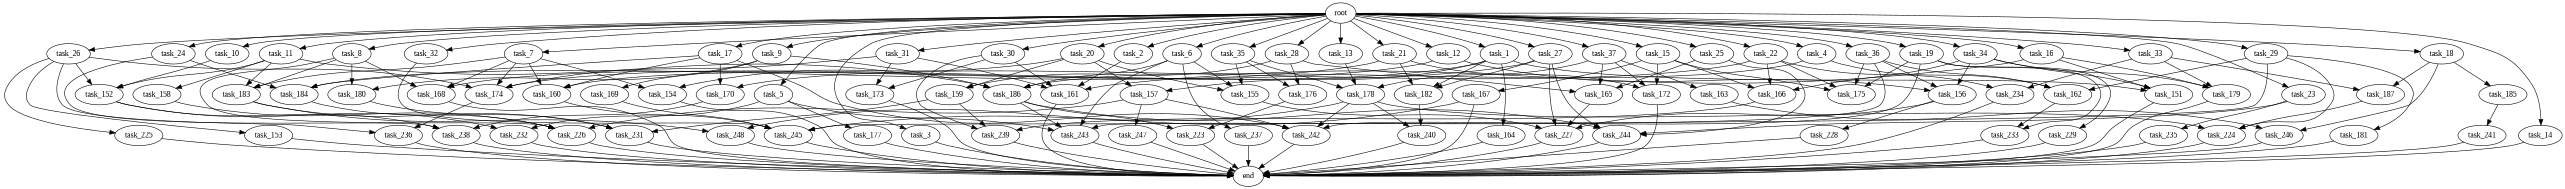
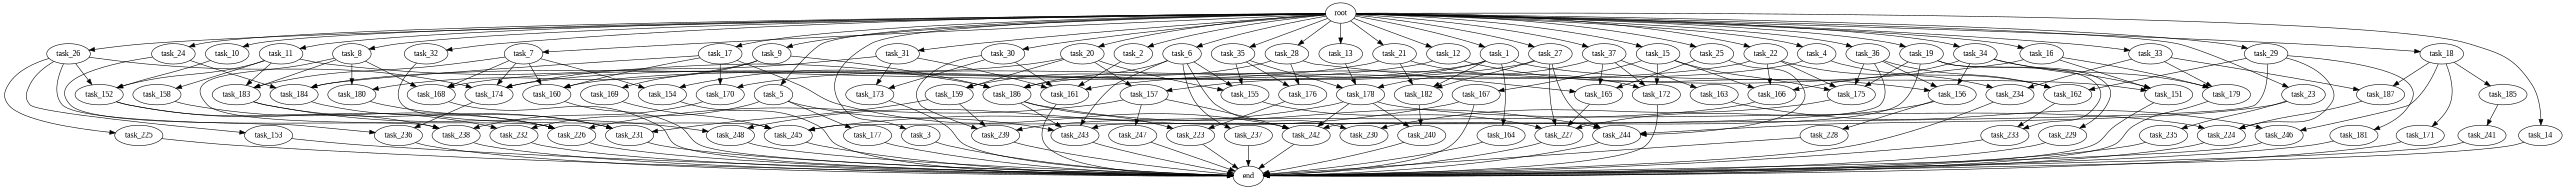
edge "task_160" -> "task_245": now "task_160" -> "end"
node "task_230": added
node "task_171": added
